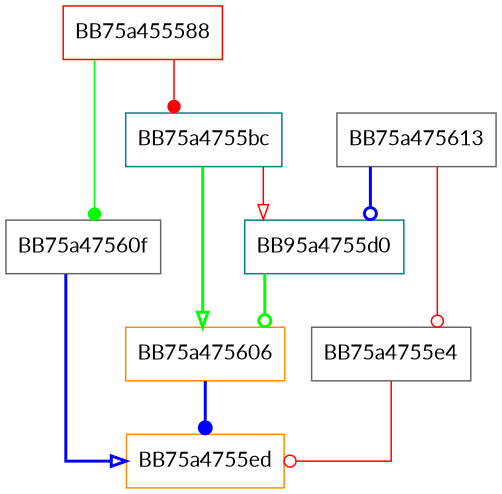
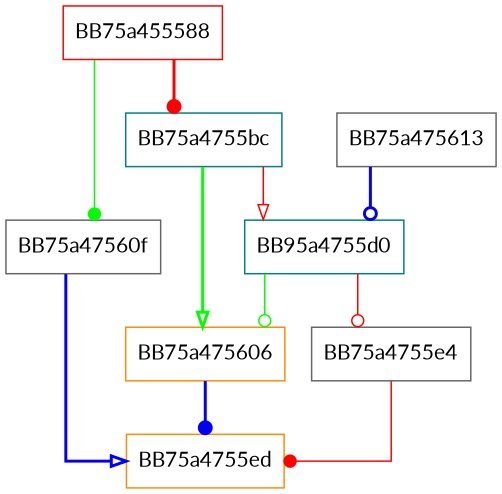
edge "BB75a455588" -> "BB75a4755bc": style solid -> bold
edge "BB75a475613" -> "BB75a4755e4": now "BB95a4755d0" -> "BB75a4755e4"
edge "BB95a4755d0" -> "BB75a475606": style bold -> solid
edge "BB75a4755e4" -> "BB75a4755ed": arrowhead odot -> dot
